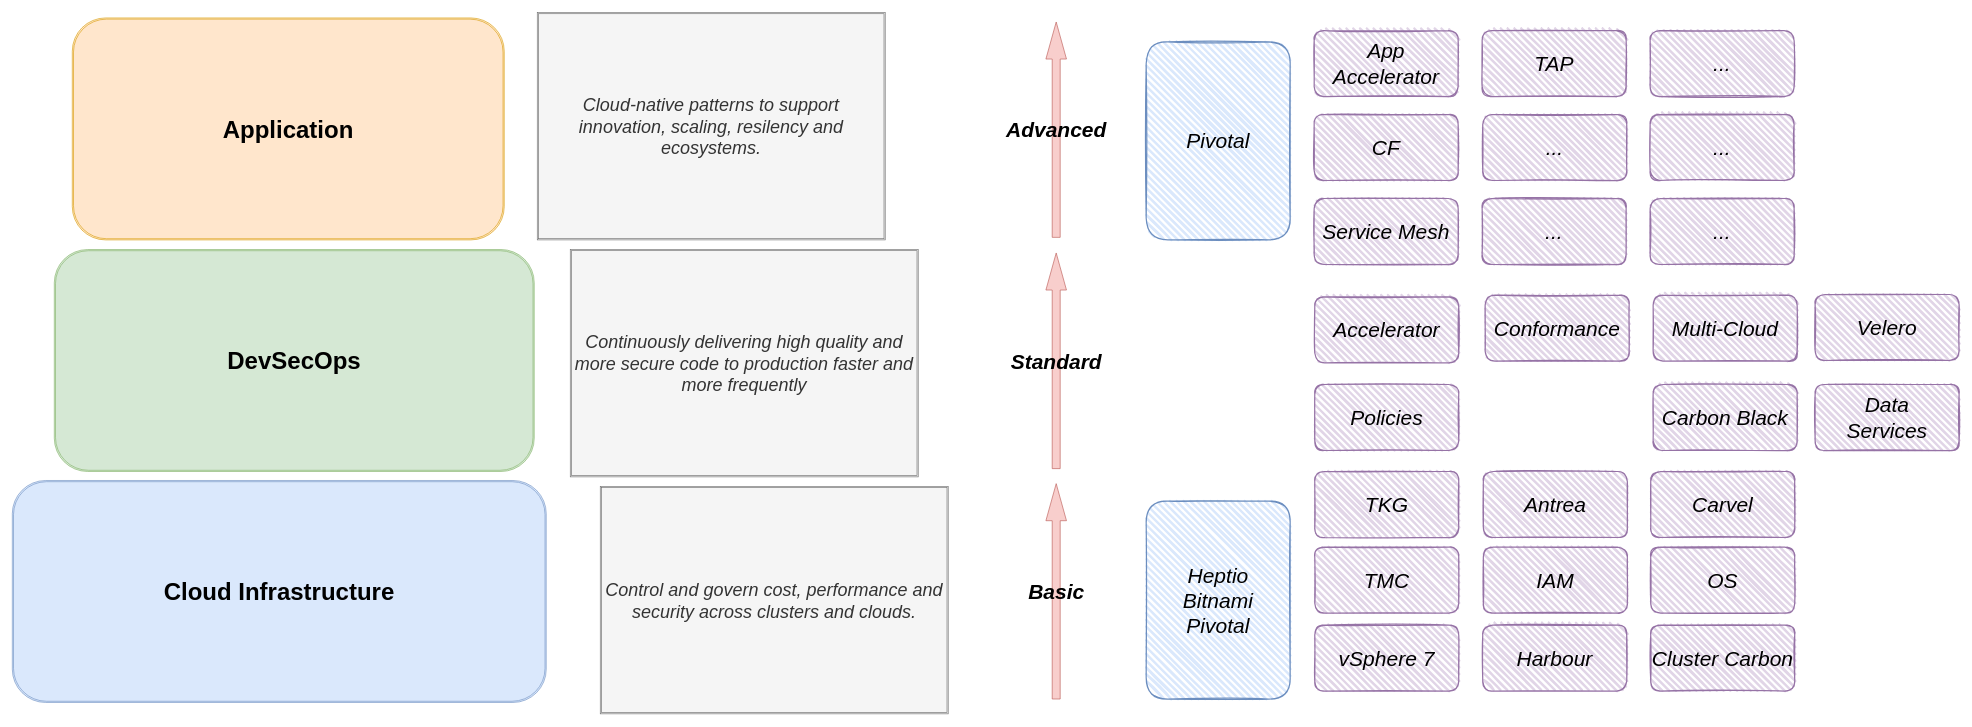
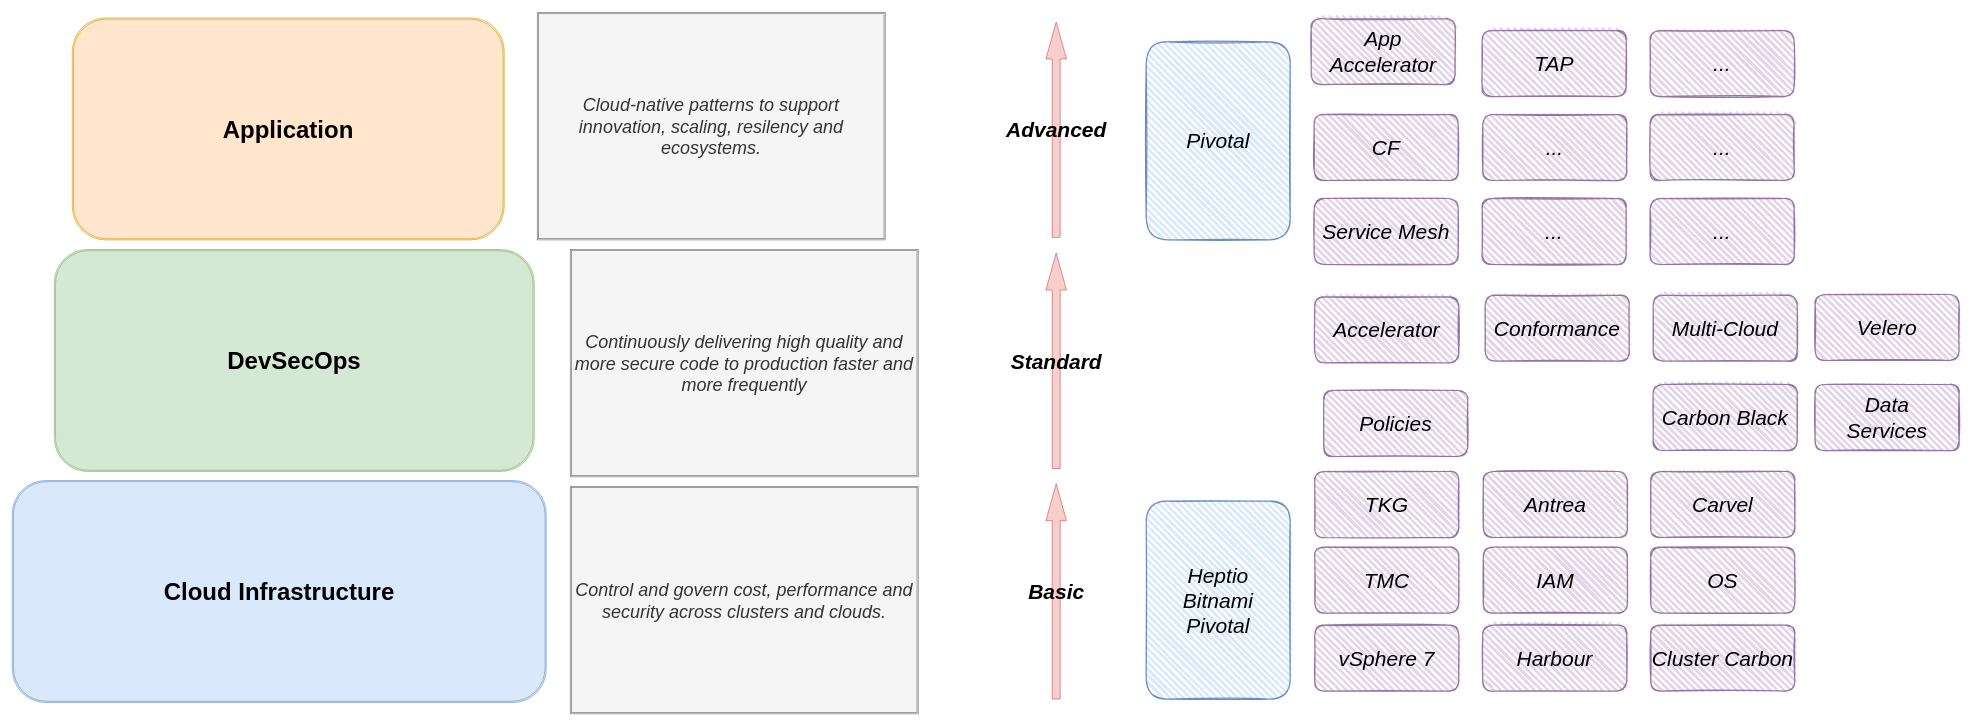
node "App Accelerator": moved (1386, 63) -> (1383, 51)
node "Policies": moved (1387, 417) -> (1396, 423)
node "Control and govern cost, performance and security across clusters and clouds.": moved (774, 600) -> (744, 600)
